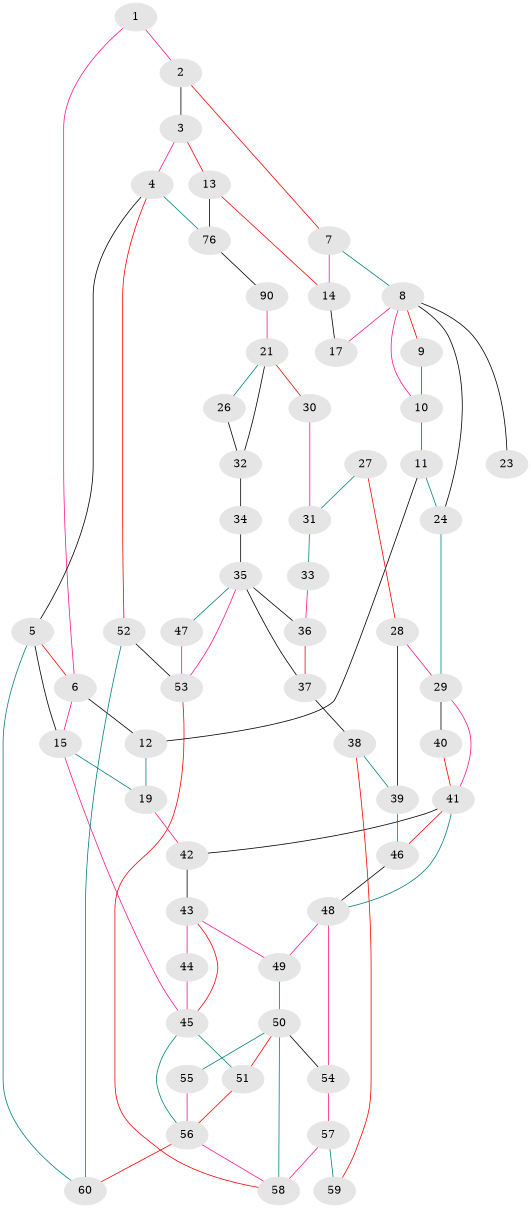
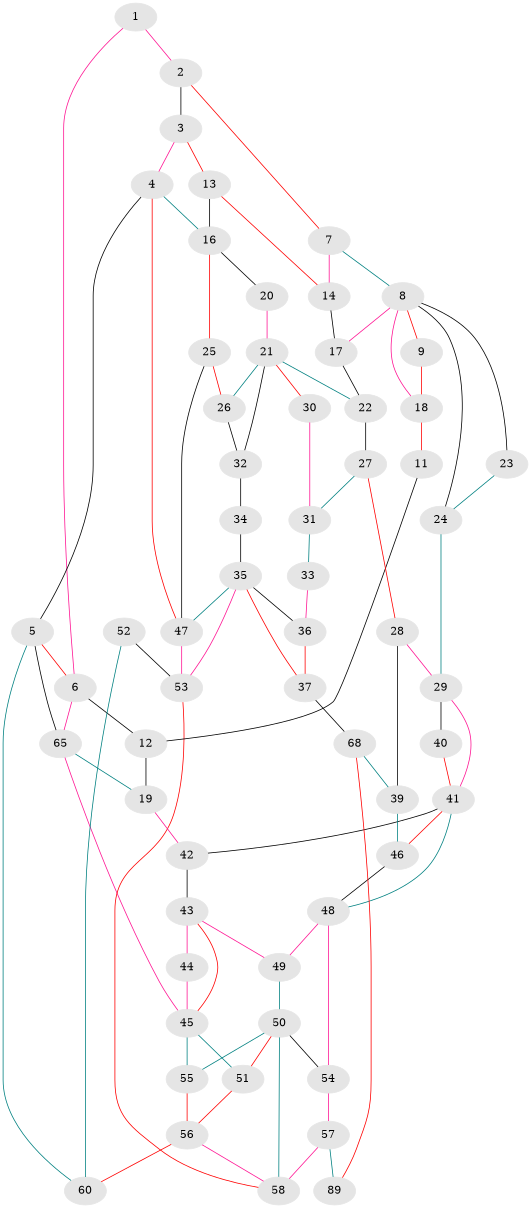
node "76": label "76" -> "16"
node "90": label "90" -> "20"
node "25": added
edge "4" -- "52": now "4" -- "47"
node "22": added
node "10": label "10" -> "18"
edge "11" -- "24": now "23" -- "24"
edge "35" -- "37": color black -> red
node "15": label "15" -> "65"
node "38": label "38" -> "68"
edge "12" -- "19": color teal -> black
edge "45" -- "56": now "45" -- "55"
edge "55" -- "56": color deeppink -> red
node "59": label "59" -> "89"
